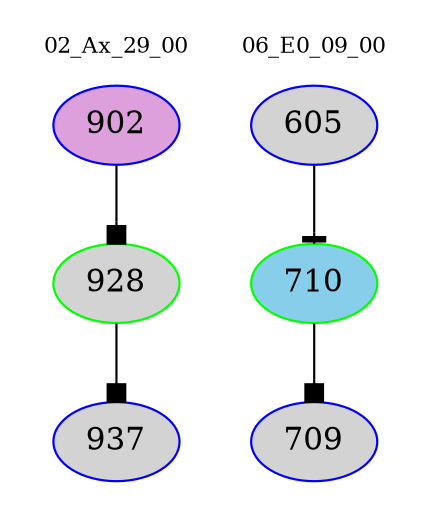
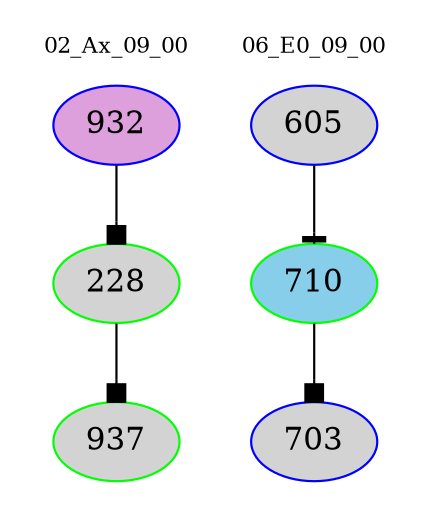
cluster "02_Ax_29_00": label "02_Ax_29_00" -> "02_Ax_09_00"
node "902": label "902" -> "932"
node "928": label "928" -> "228"
node "937": color blue -> green
node "709": label "709" -> "703"
